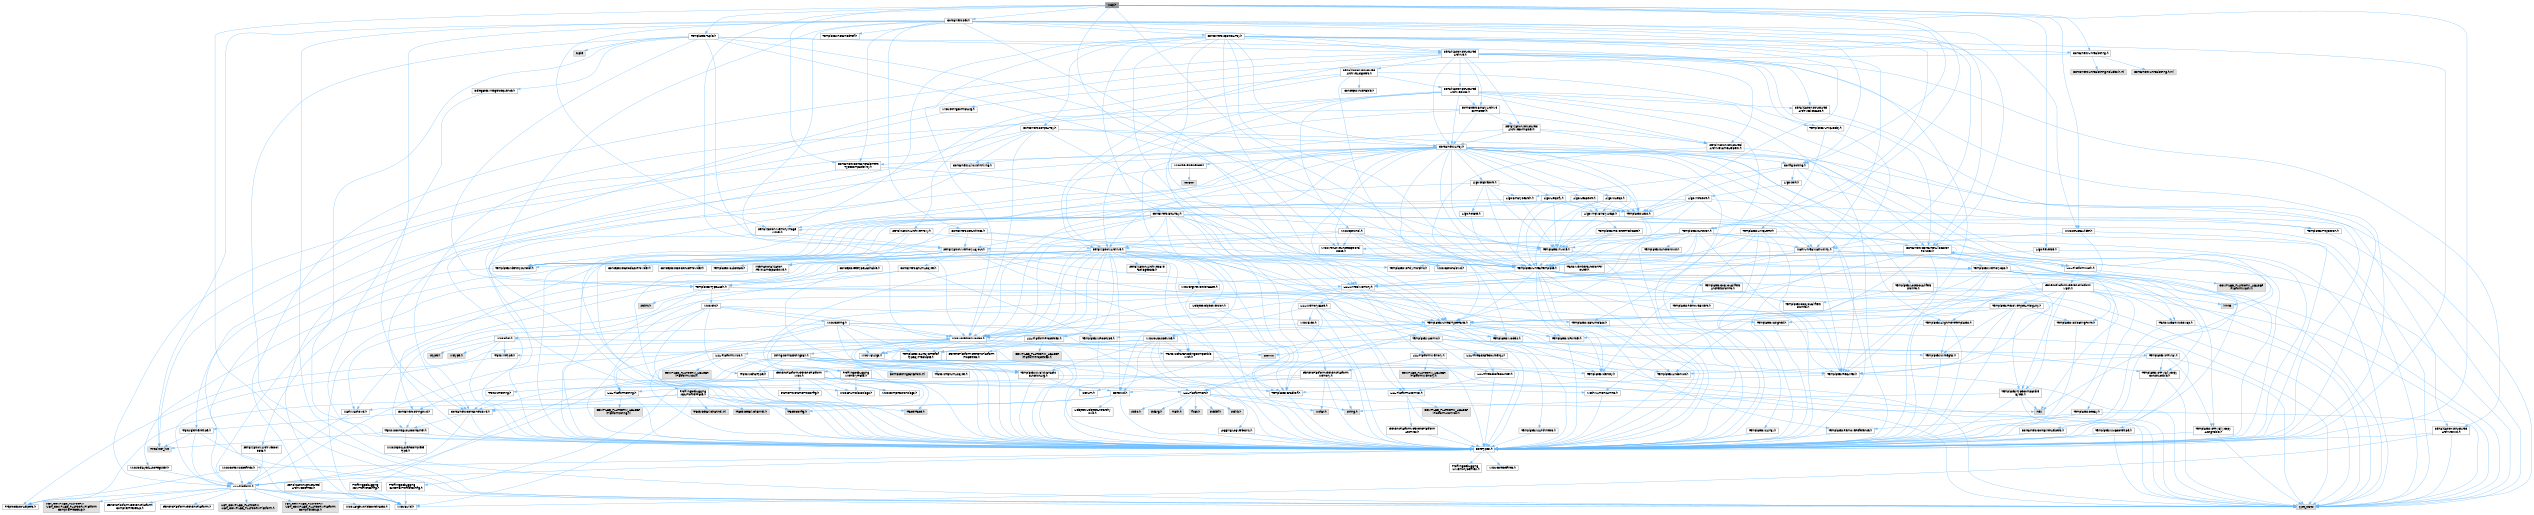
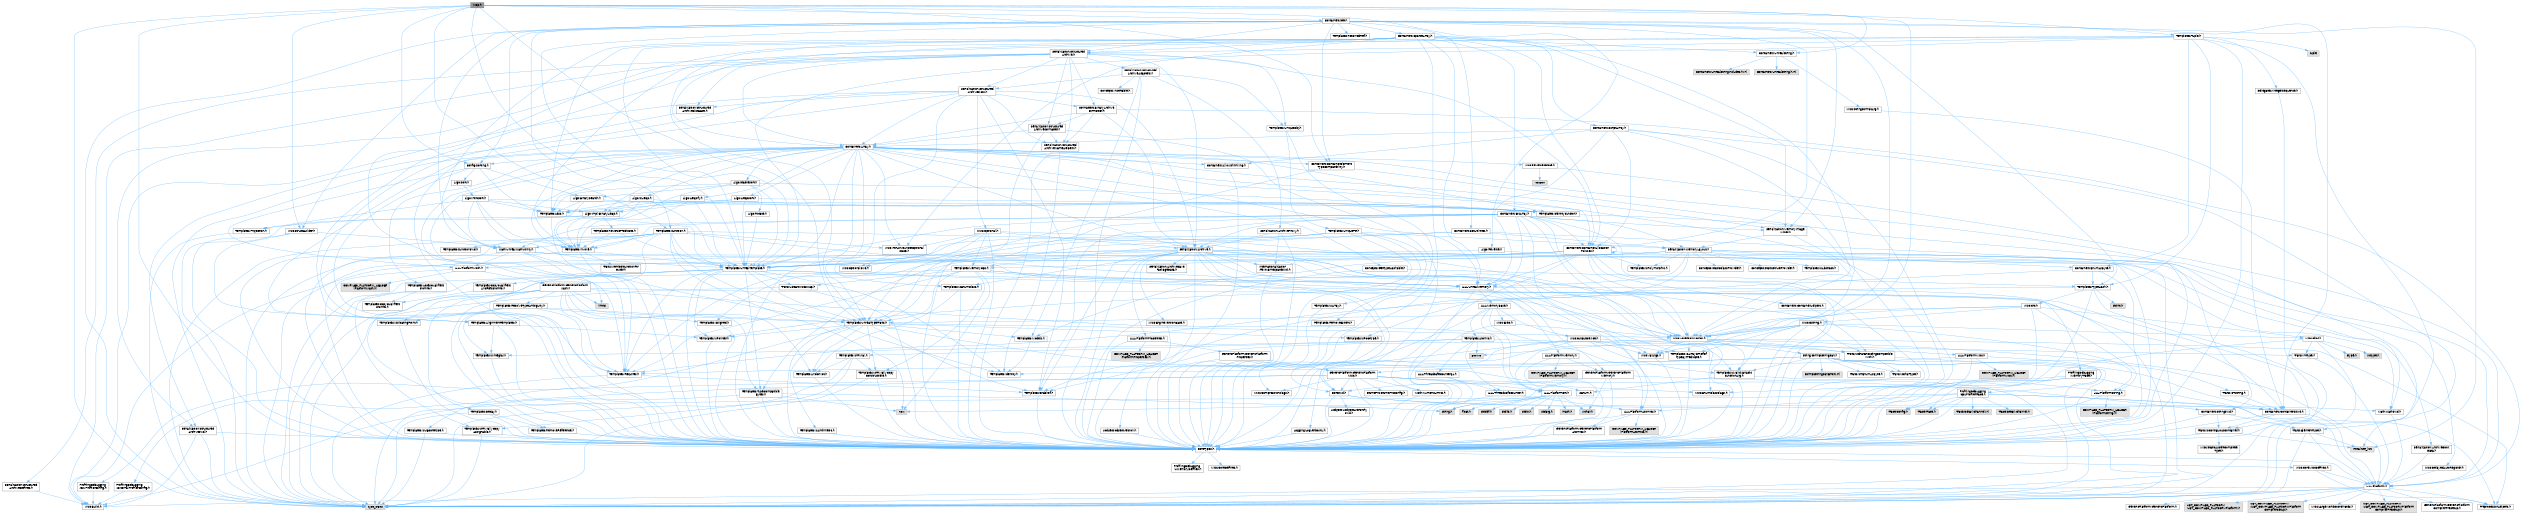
edge "Templates/Tuple.h" -> "Serialization/MemoryLayout.h": now "Templates/Tuple.h" -> "Containers/EnumAsByte.h"
edge "Templates/Invoke.h" -> "Templates/IdentityFunctor.h": now "Algo/IsHeap.h" -> "Templates/IdentityFunctor.h"
edge "Misc/Crc.h" -> "Traits/IsCharType.h": removed
edge "ProfilingDebugging /CpuProfilerTrace.h" -> "HAL/PlatformAtomics.h": added
